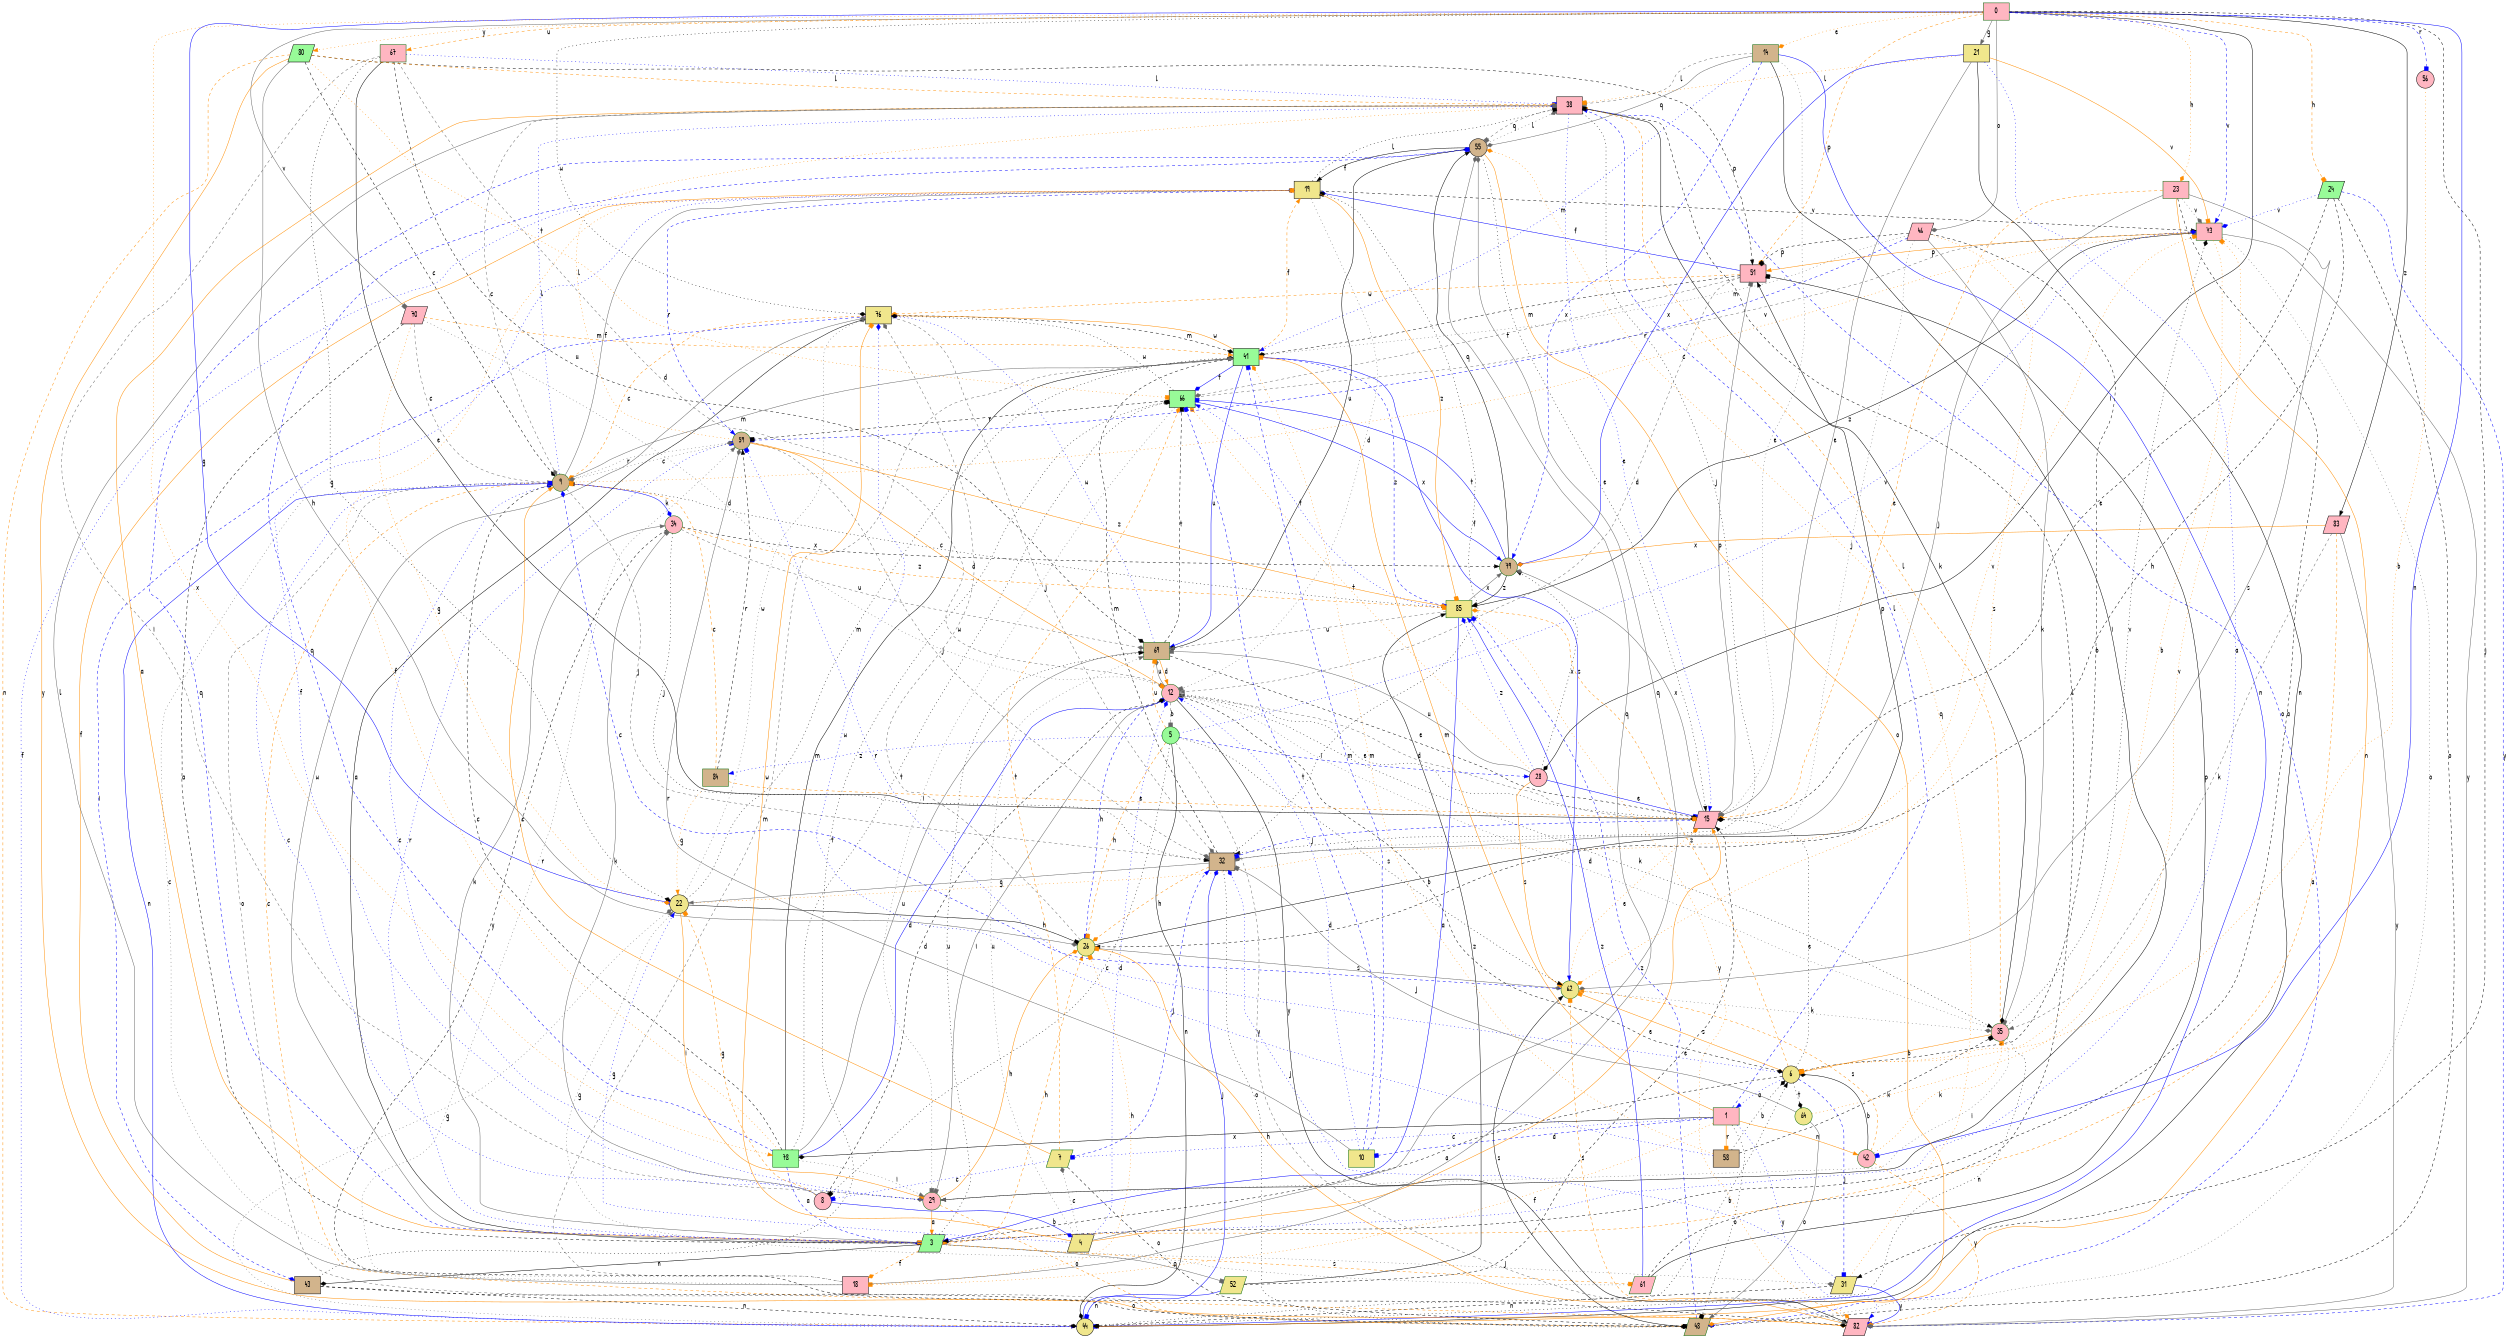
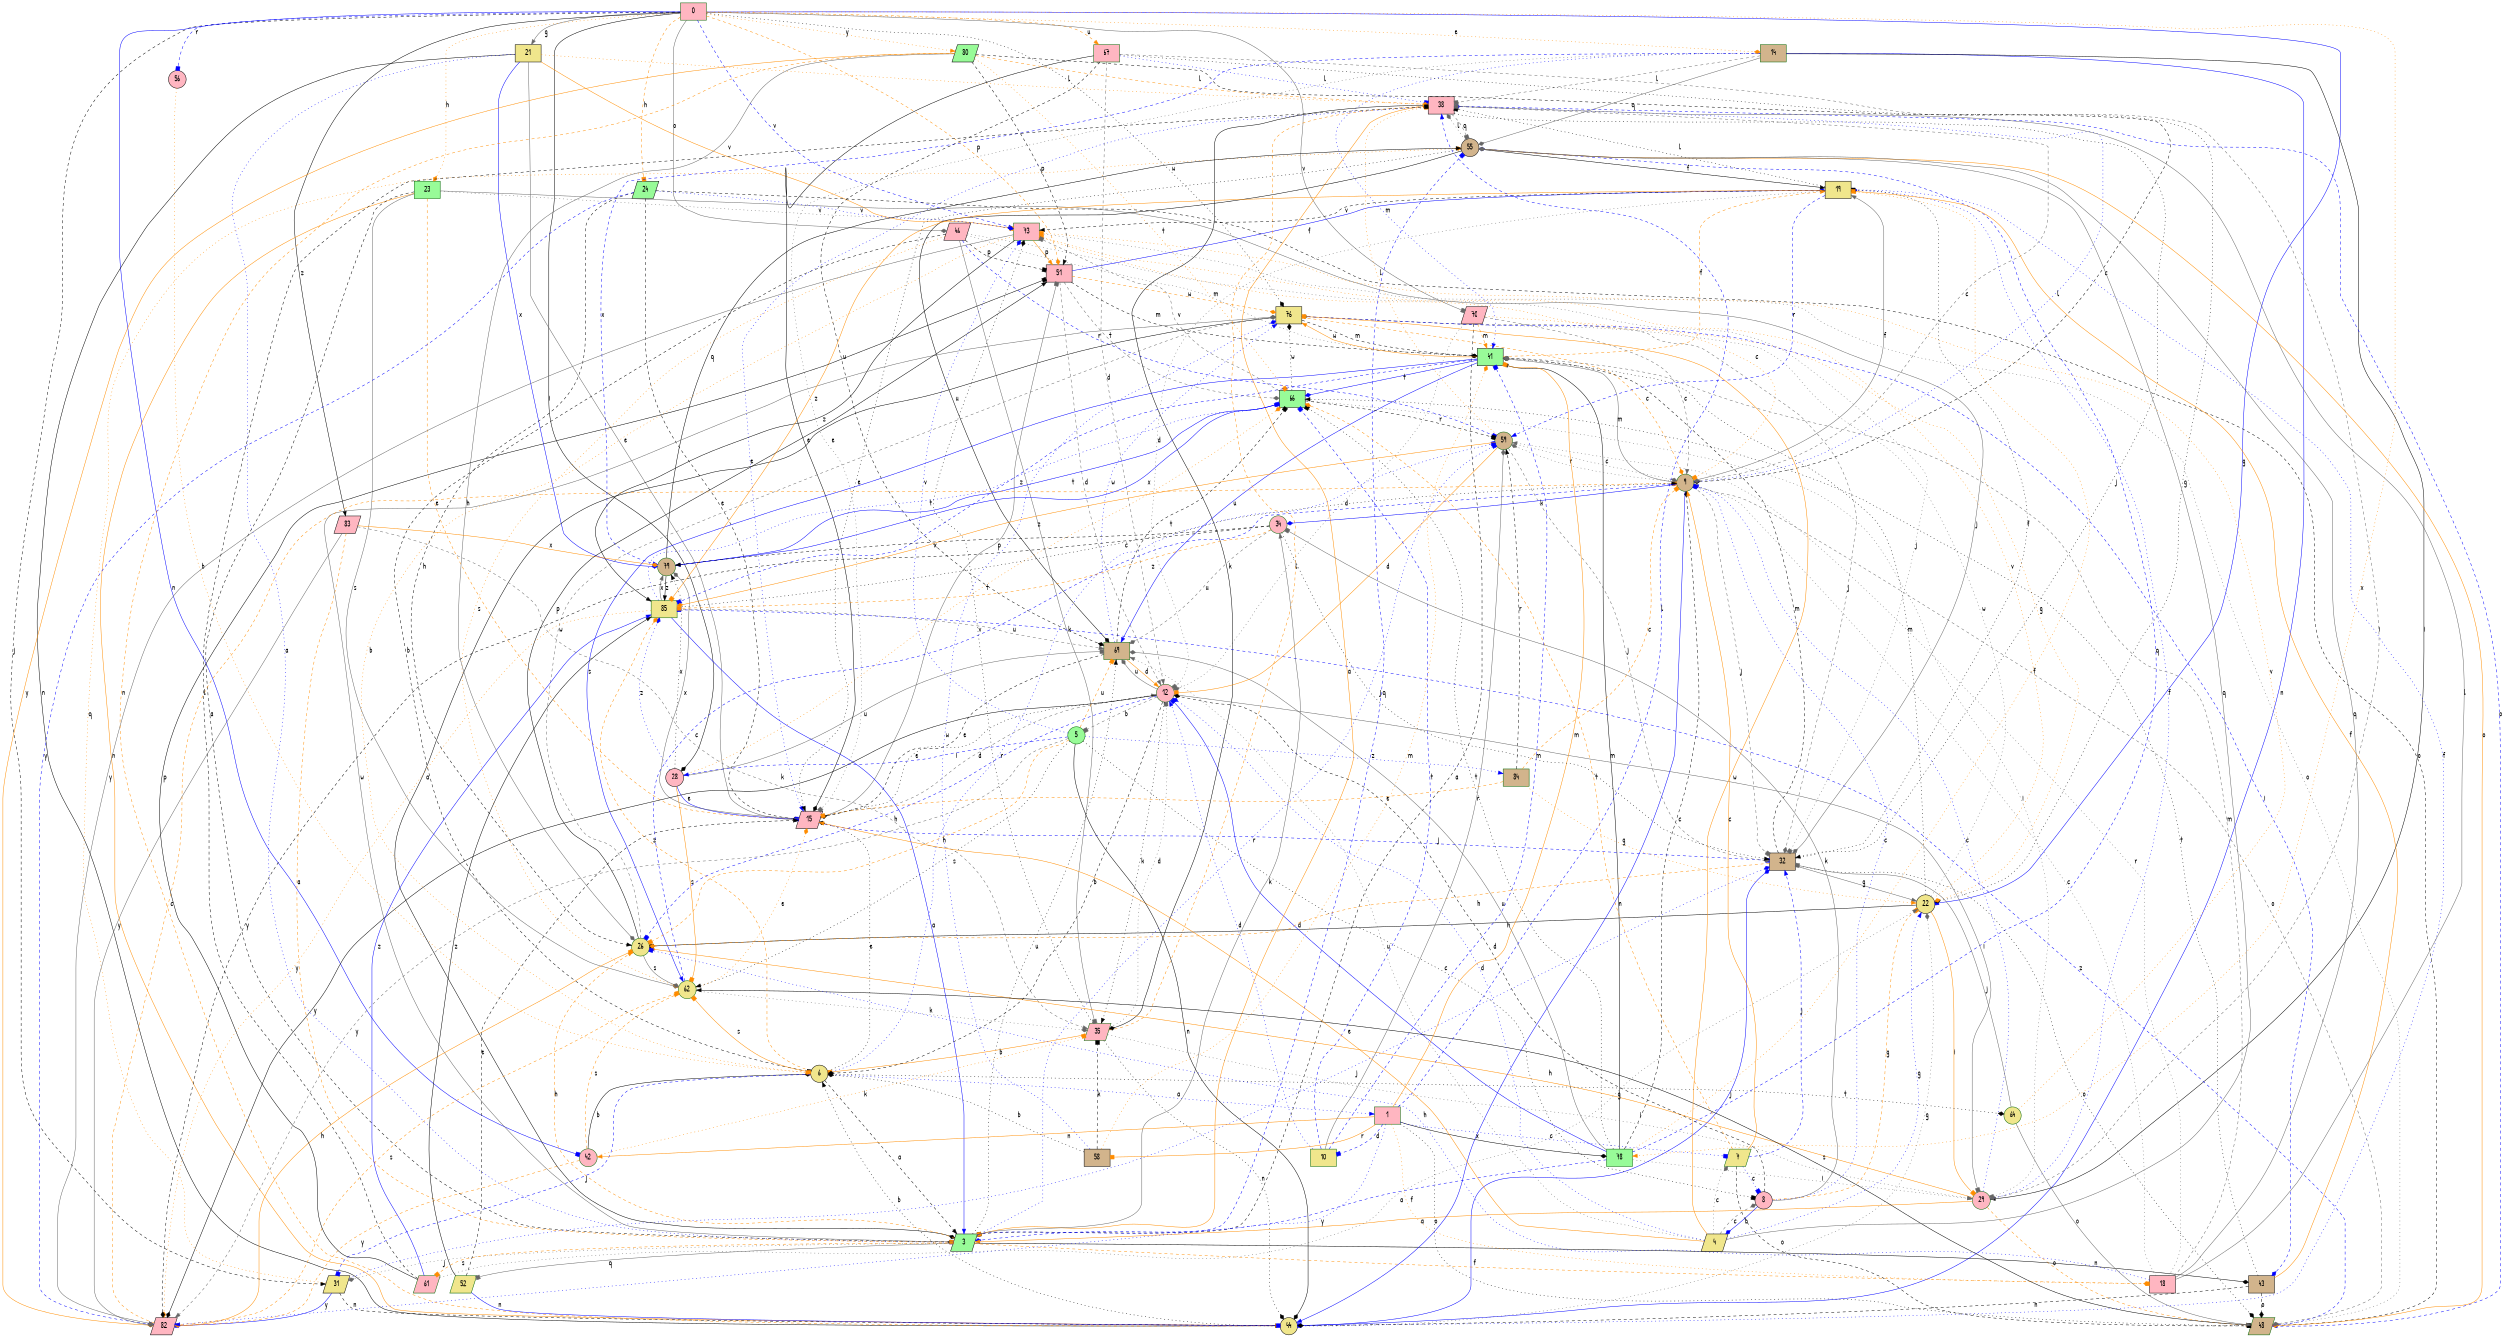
node "23": fillcolor lightpink -> palegreen
node "35": shape circle -> parallelogram
edge "4" -> "8": added, label "c"
edge "18" -> "26": color darkorange -> blue
